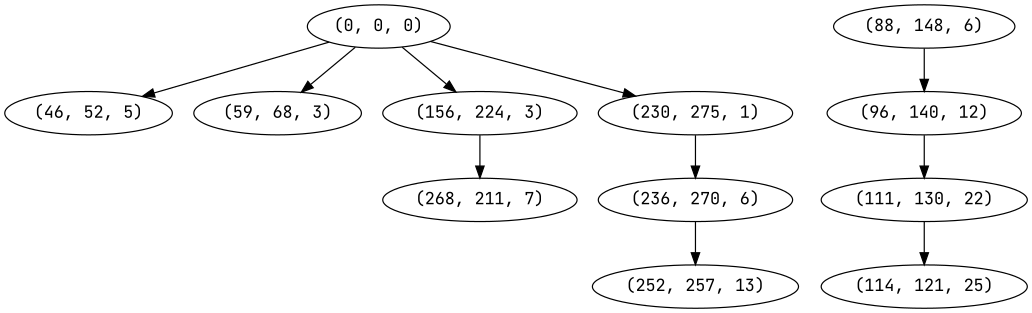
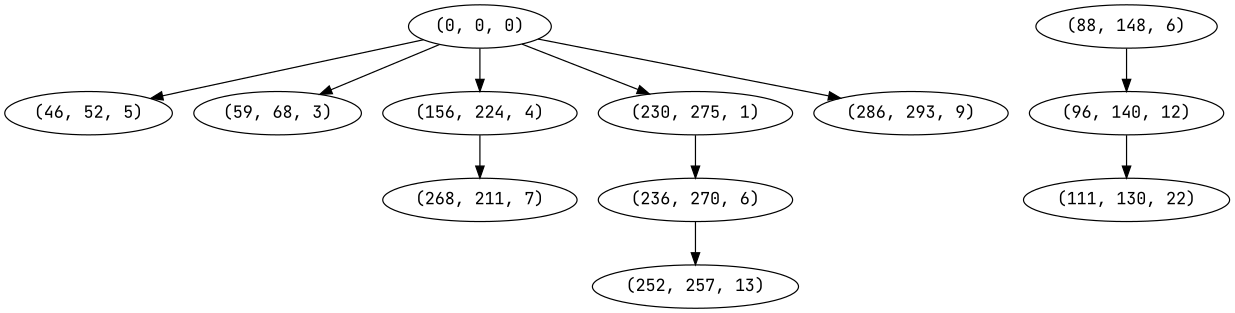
node "(156, 224, 3)": label "(156, 224, 3)" -> "(156, 224, 4)"
node "(286, 293, 9)": added
node "(114, 121, 25)": removed
